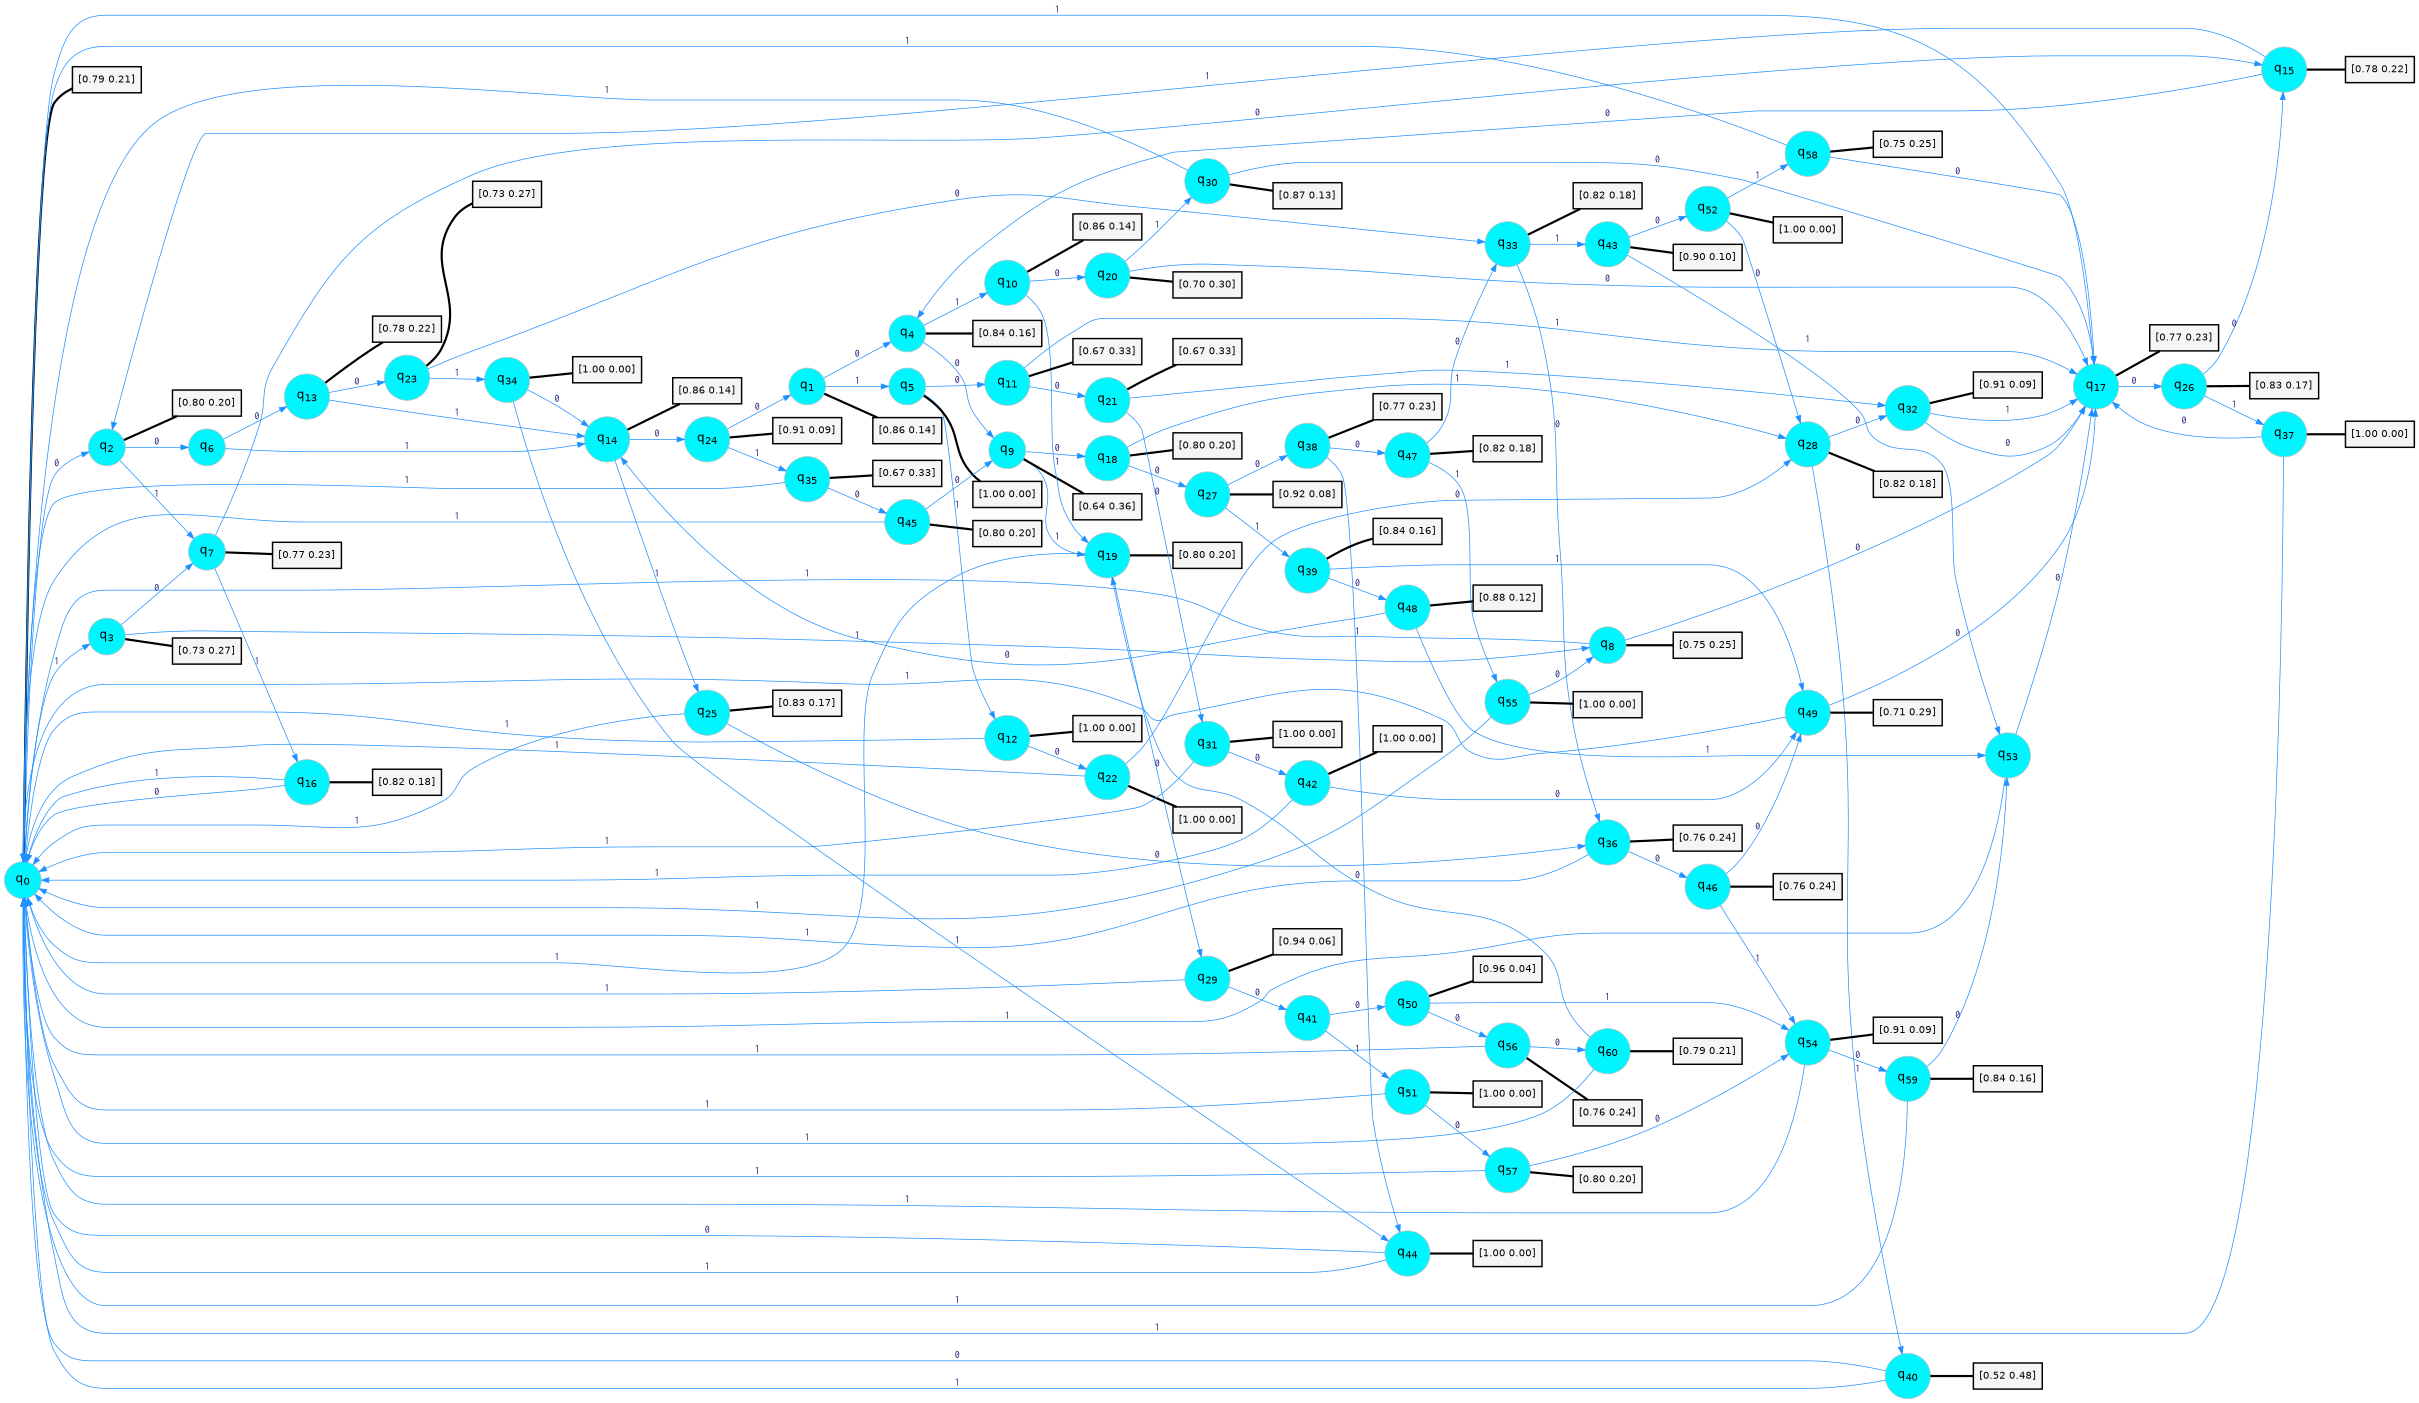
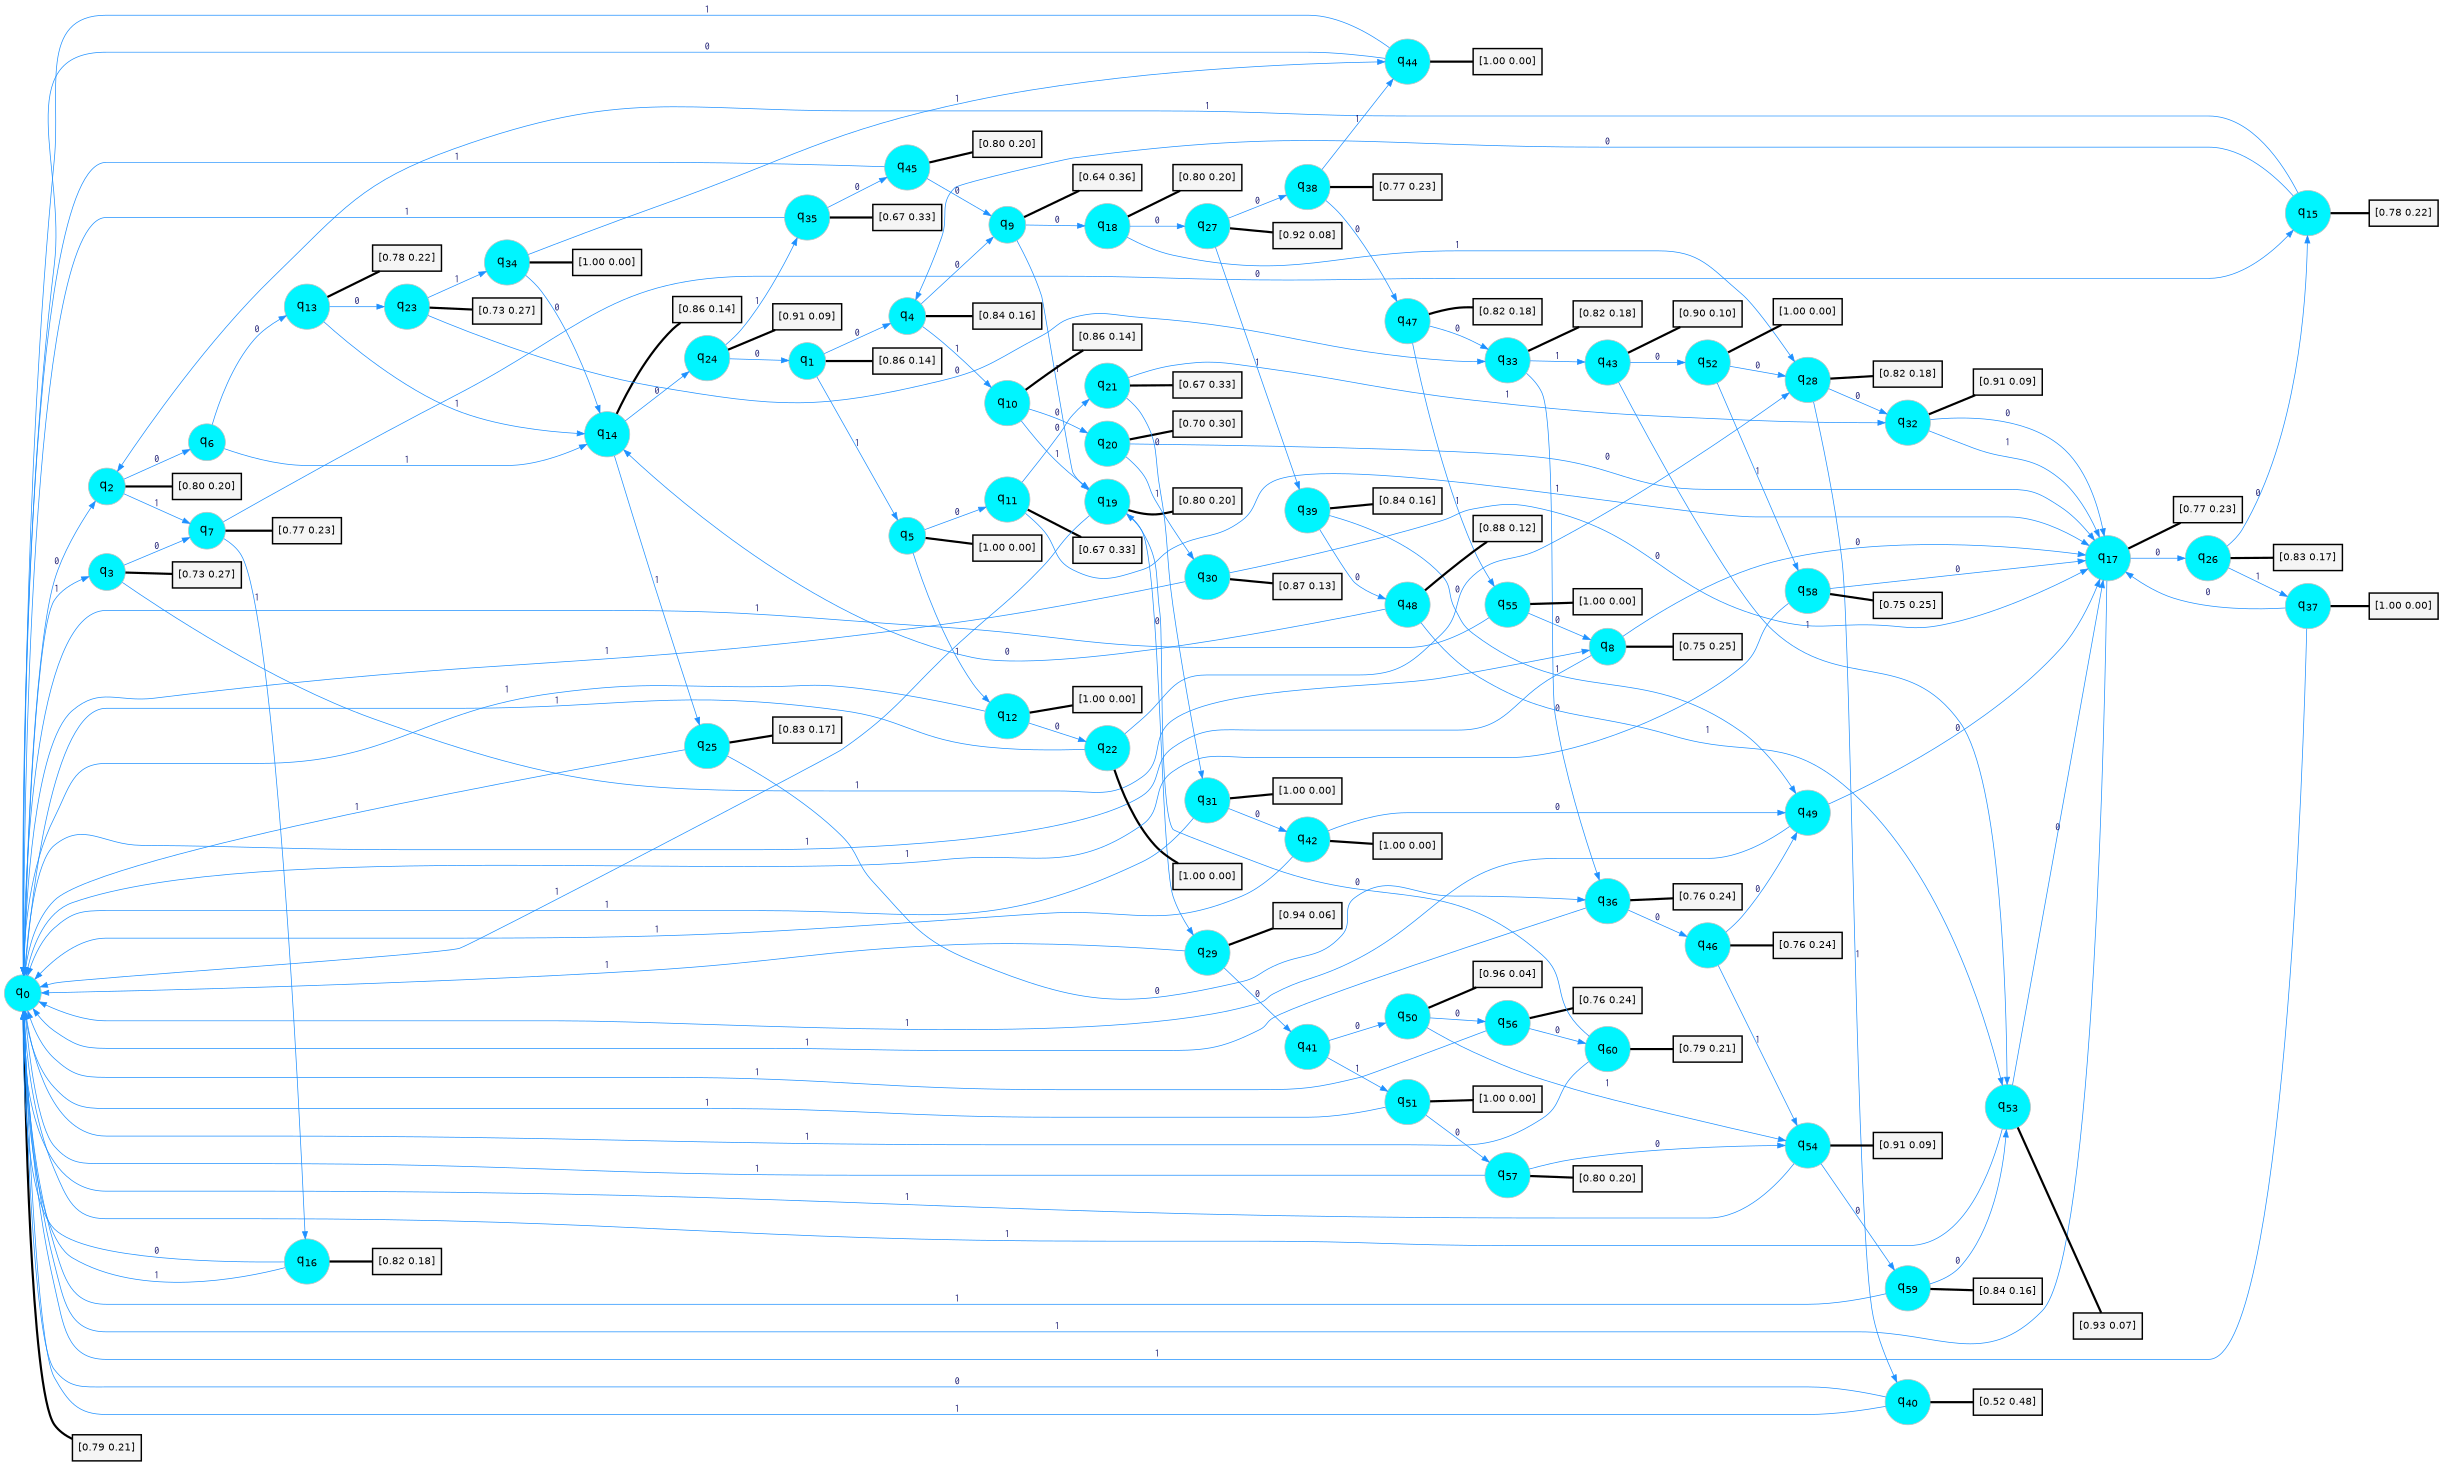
node "[0.71 0.29]": removed
node "[0.93 0.07]": added
